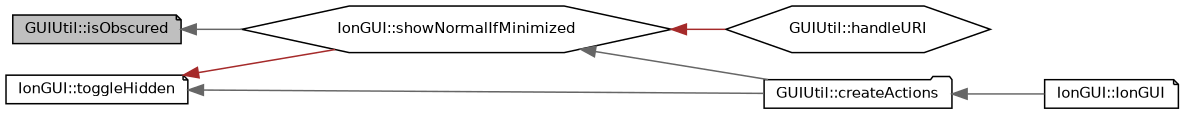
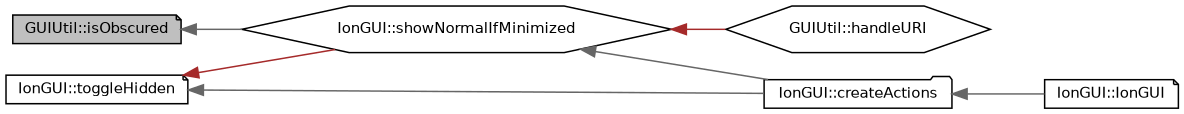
node "GUIUtil::createActions": label "GUIUtil::createActions" -> "IonGUI::createActions"
